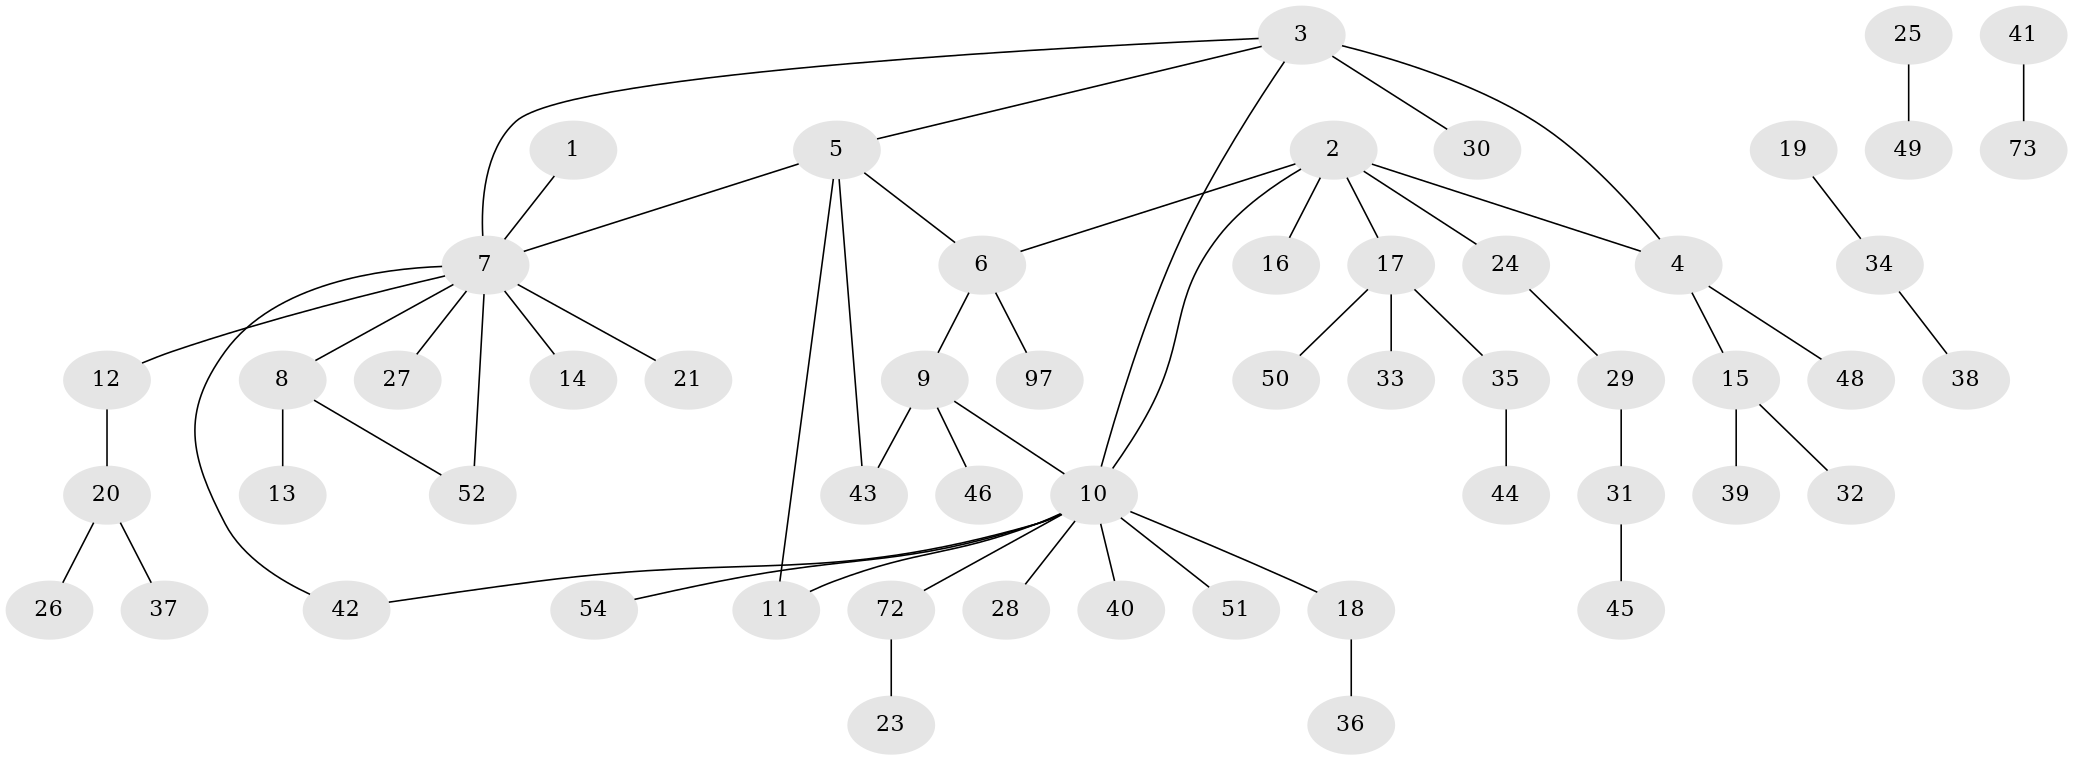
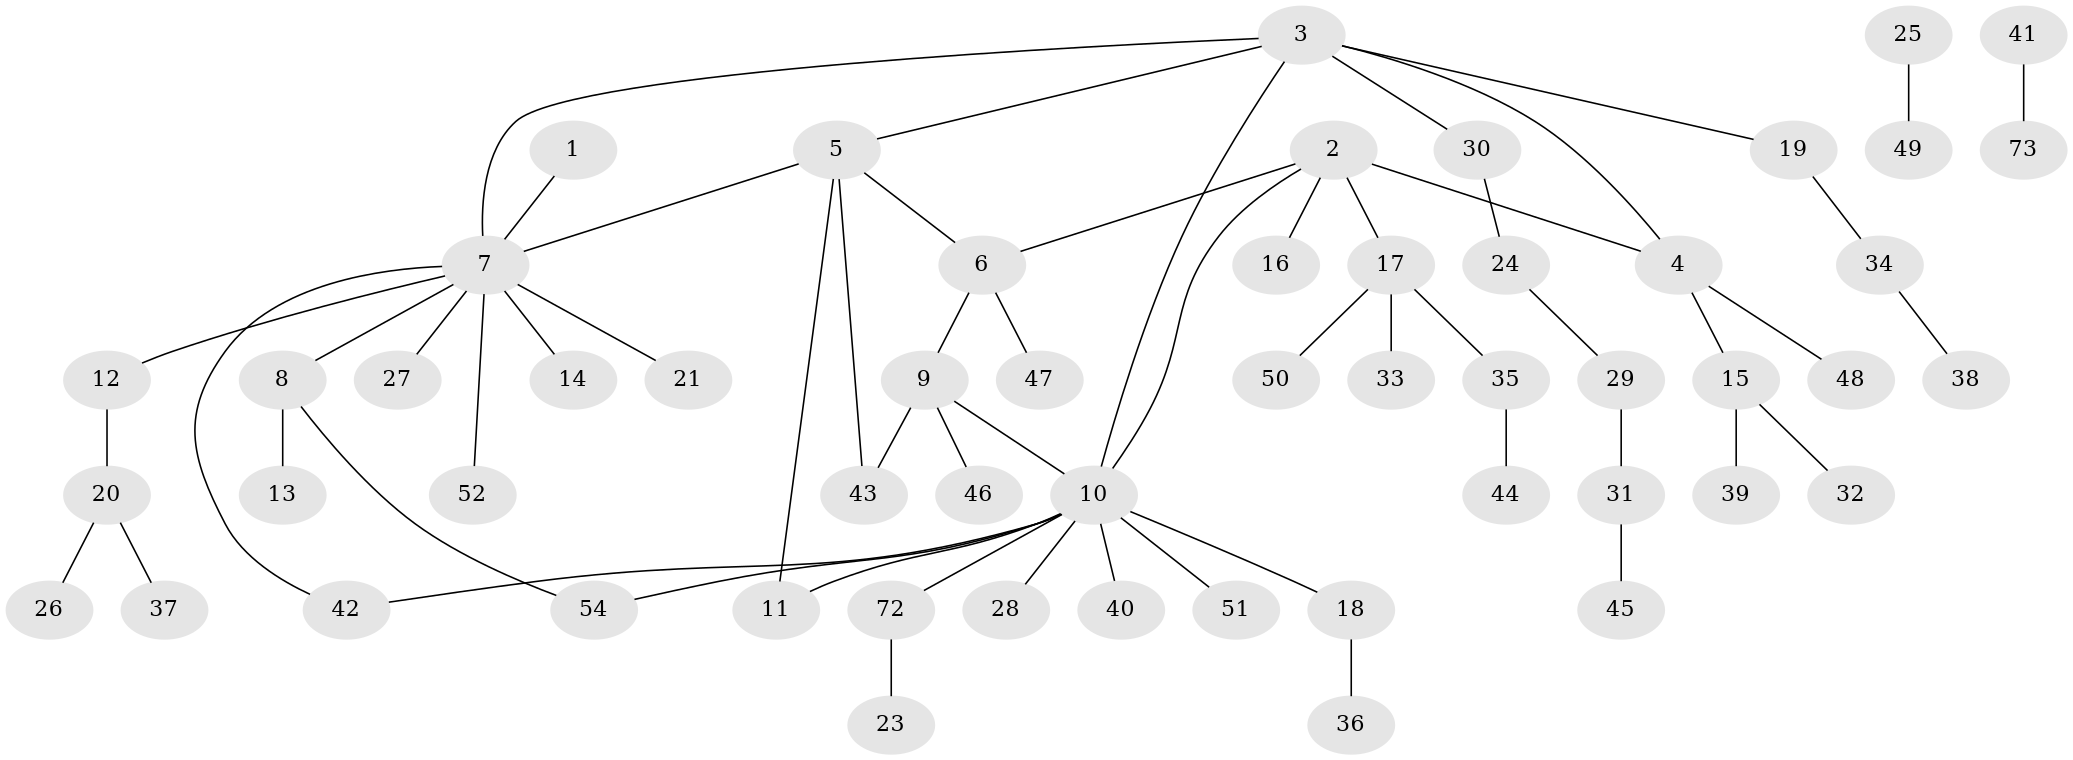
edge "3" -- "19": added
edge "2" -- "24": now "30" -- "24"
node "97": label "97" -> "47"
edge "8" -- "52": now "8" -- "54"
